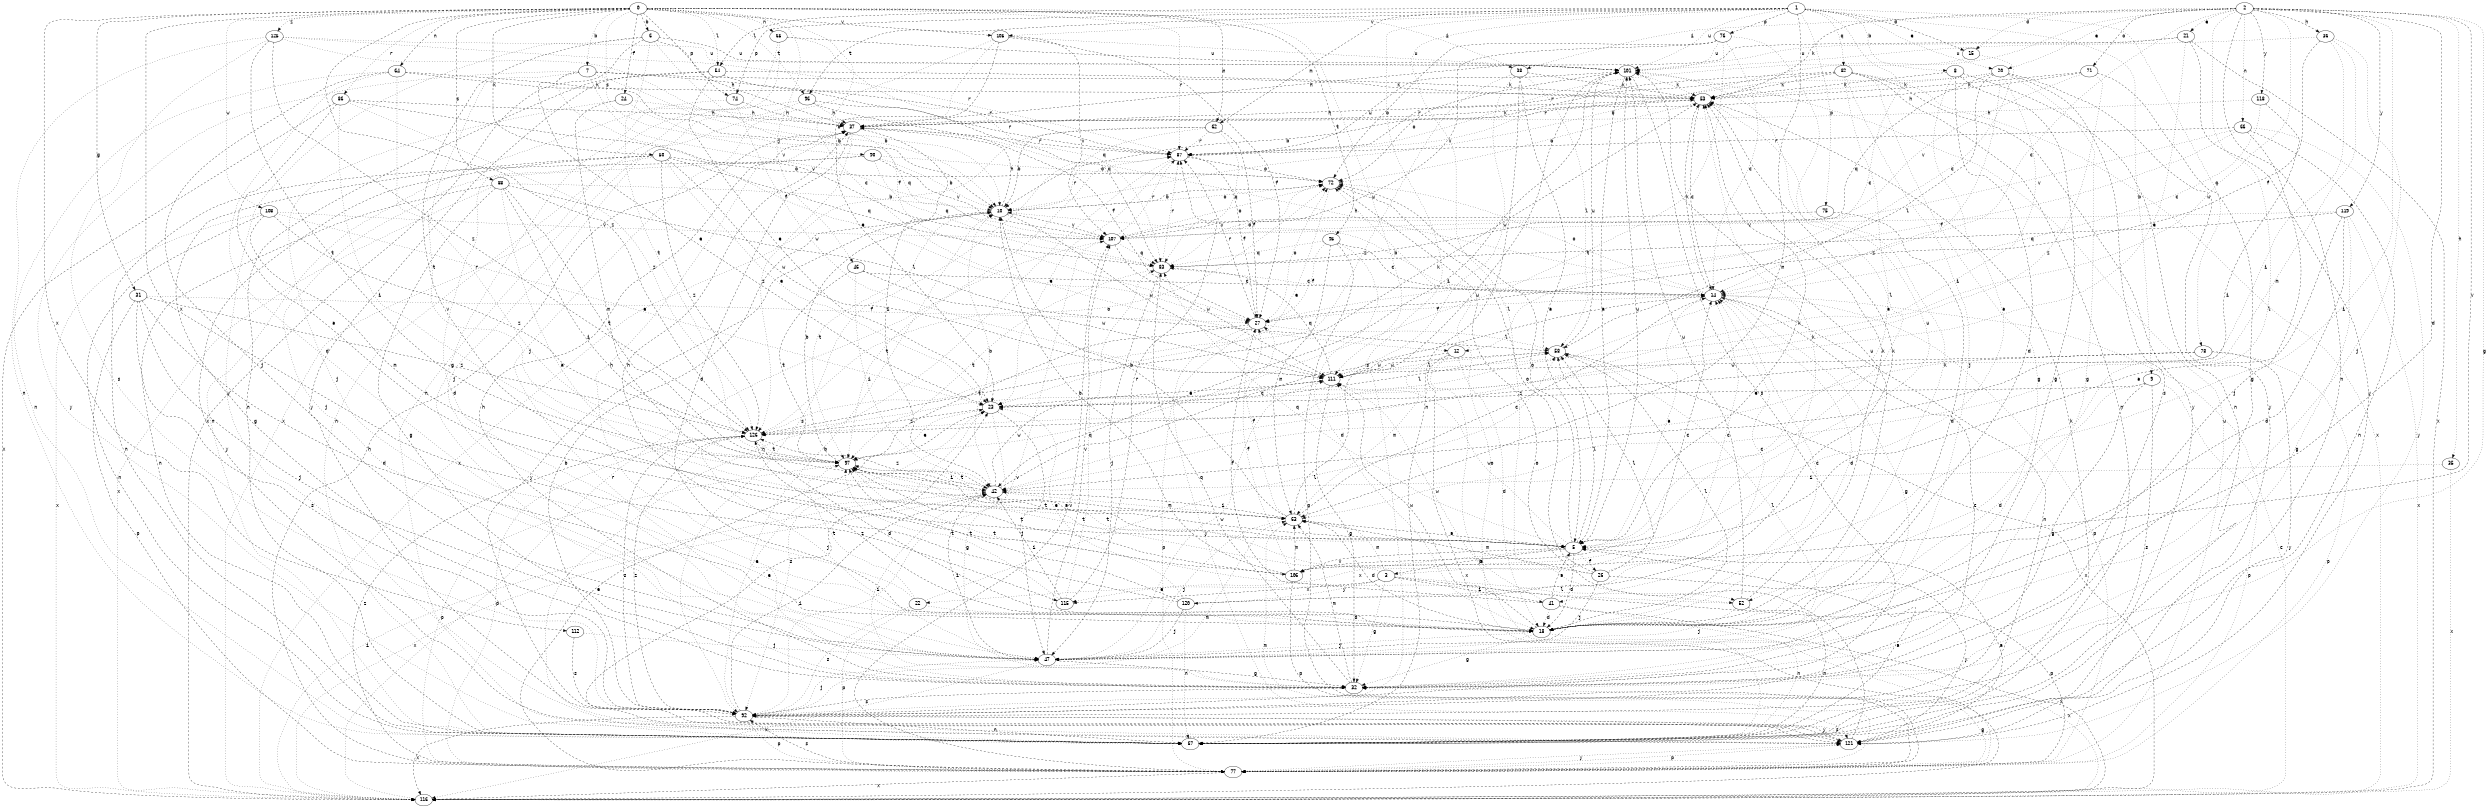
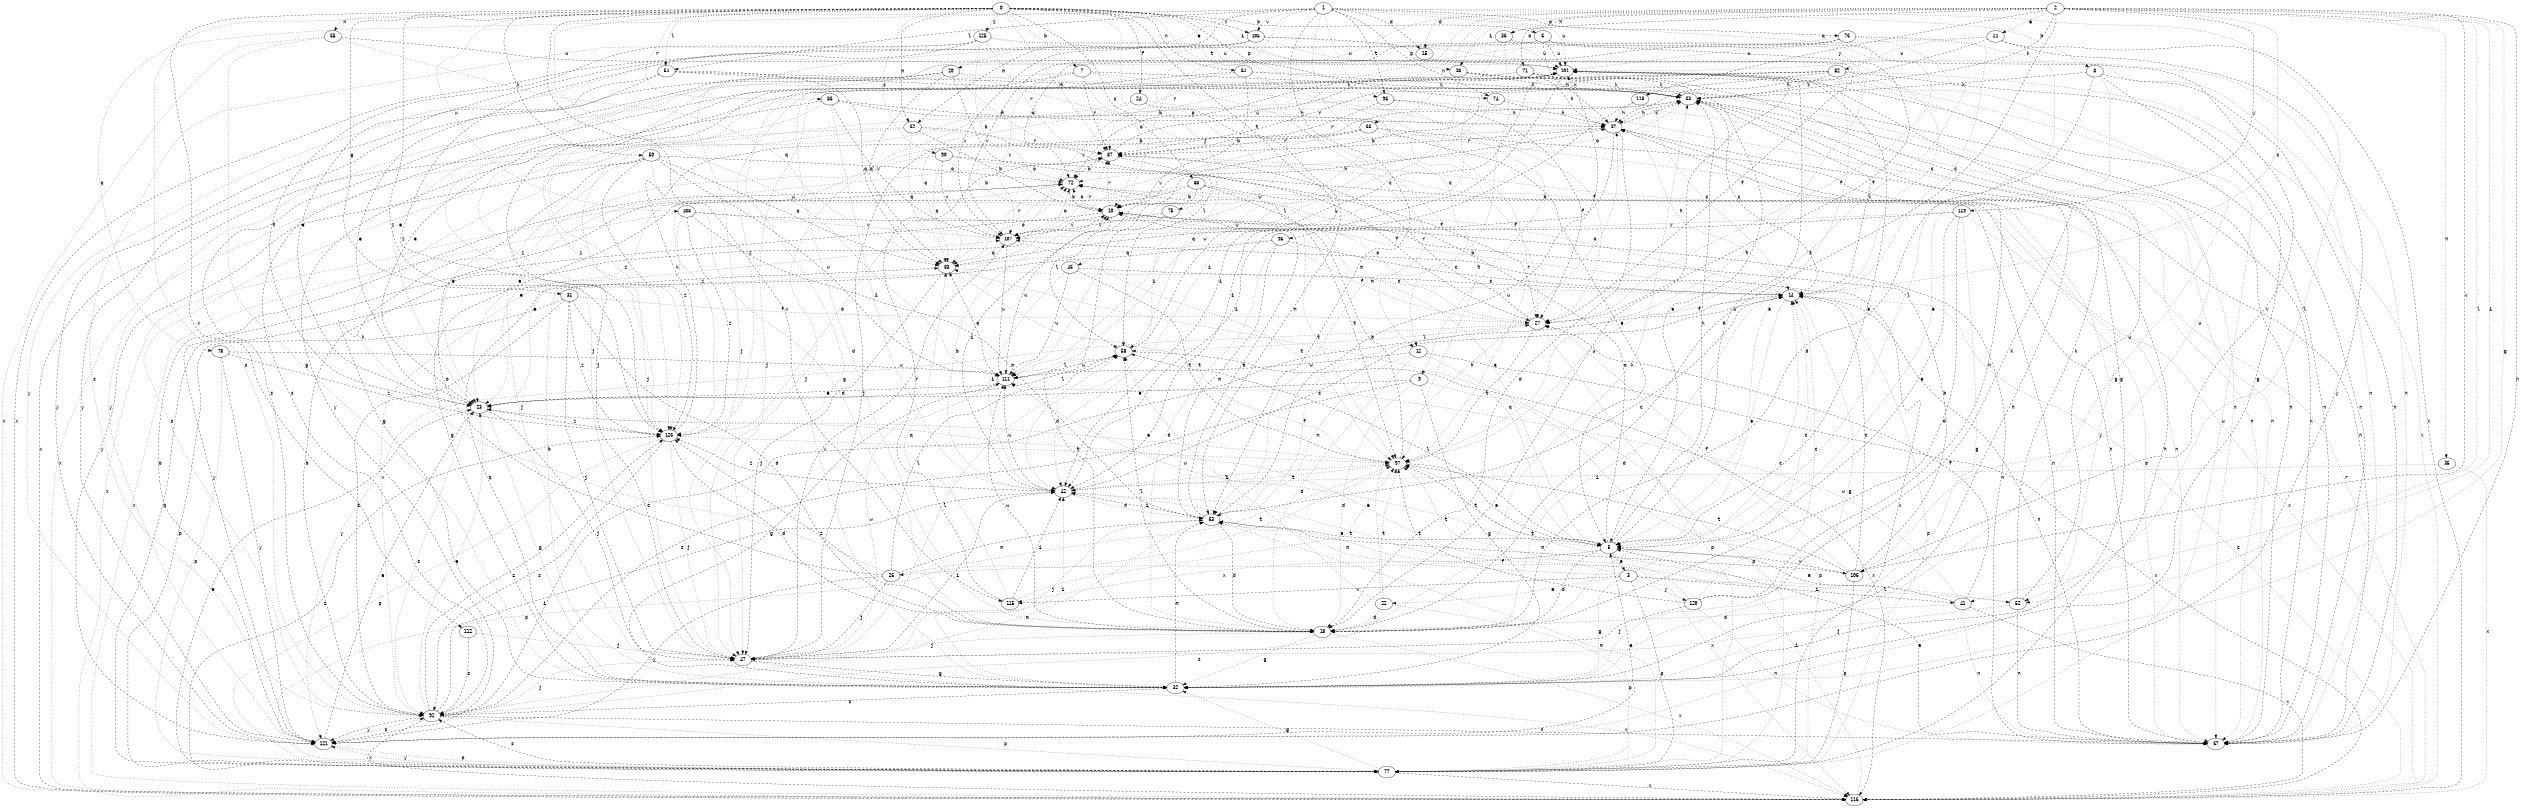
edge "2" -> "20": removed, label "e"
edge "125" -> "97": now "125" -> "23"
